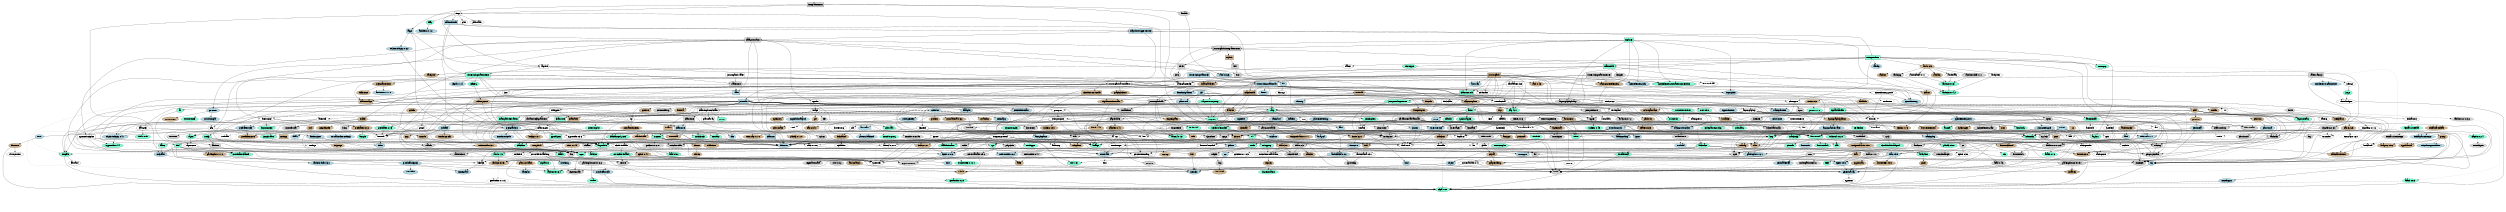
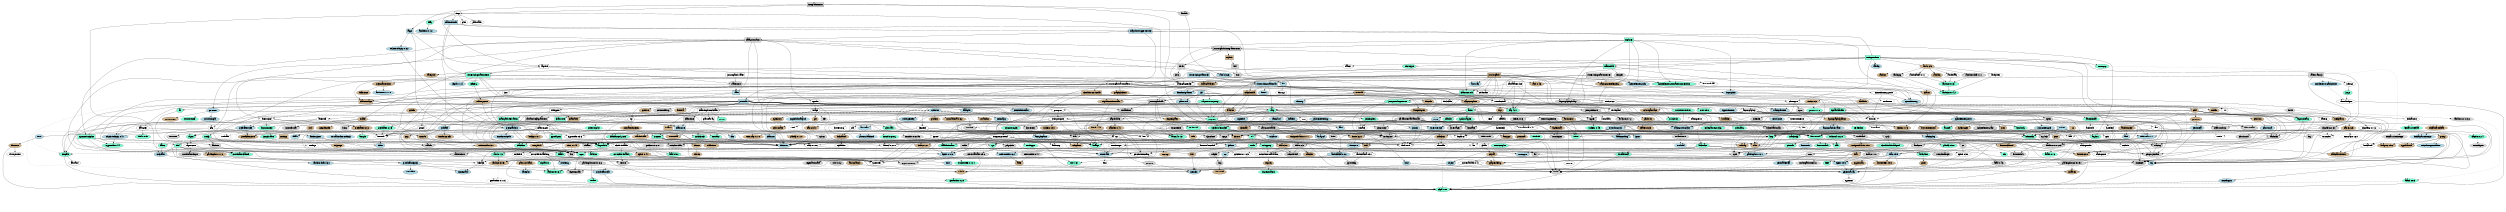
node "symmetric-cipher": fillcolor white -> aquamarine
node "bs58": added
node "crossbeam-deque": added
